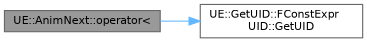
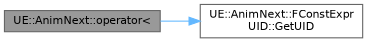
node "UE::GetUID::FConstExpr UID::GetUID": label "UE::GetUID::FConstExpr UID::GetUID" -> "UE::AnimNext::FConstExpr UID::GetUID"
